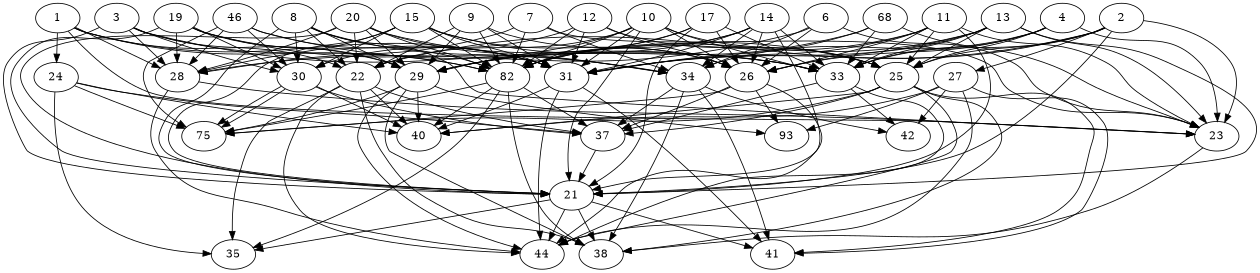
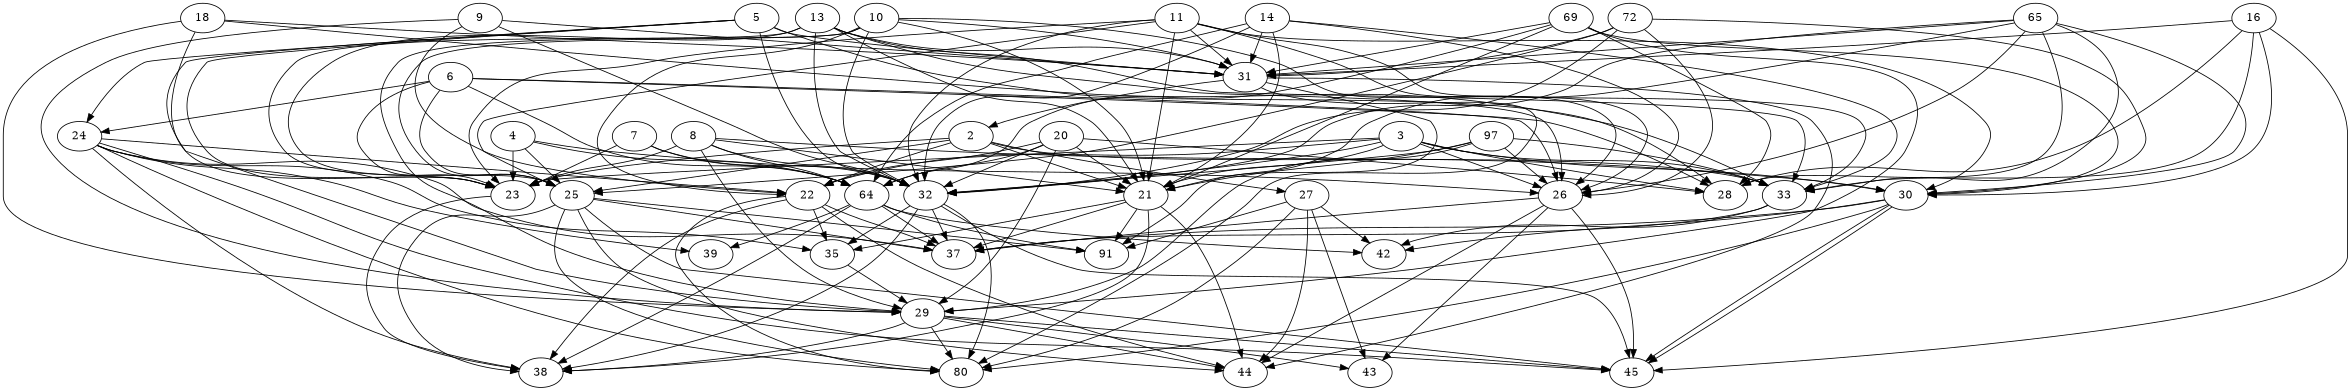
node "1": label "1" -> "5"
node "19": label "19" -> "69"
node "46": label "46" -> "16"
node "15": label "15" -> "65"
node "12": label "12" -> "72"
node "17": label "17" -> "97"
node "68": label "68" -> "18"
edge "11" -> "30": added
edge "8" -> "22": now "24" -> "22"
edge "4" -> "33": removed
edge "9" -> "26": now "3" -> "26"
edge "20" -> "25": now "6" -> "25"
edge "10" -> "33": removed
edge "14" -> "29": now "35" -> "29"
edge "7" -> "28": removed
edge "2" -> "31": reversed
node "82": label "82" -> "32"
node "34": label "34" -> "64"
edge "6" -> "24": added
edge "28" -> "23": now "3" -> "23"
node "75": label "75" -> "45"
node "40": label "40" -> "80"
node "93": label "93" -> "43"
edge "37" -> "21": reversed
edge "33" -> "44": removed
edge "28" -> "44": removed
edge "30" -> "42": added
node "39": added
node "41": label "41" -> "91"
edge "24" -> "38": added
